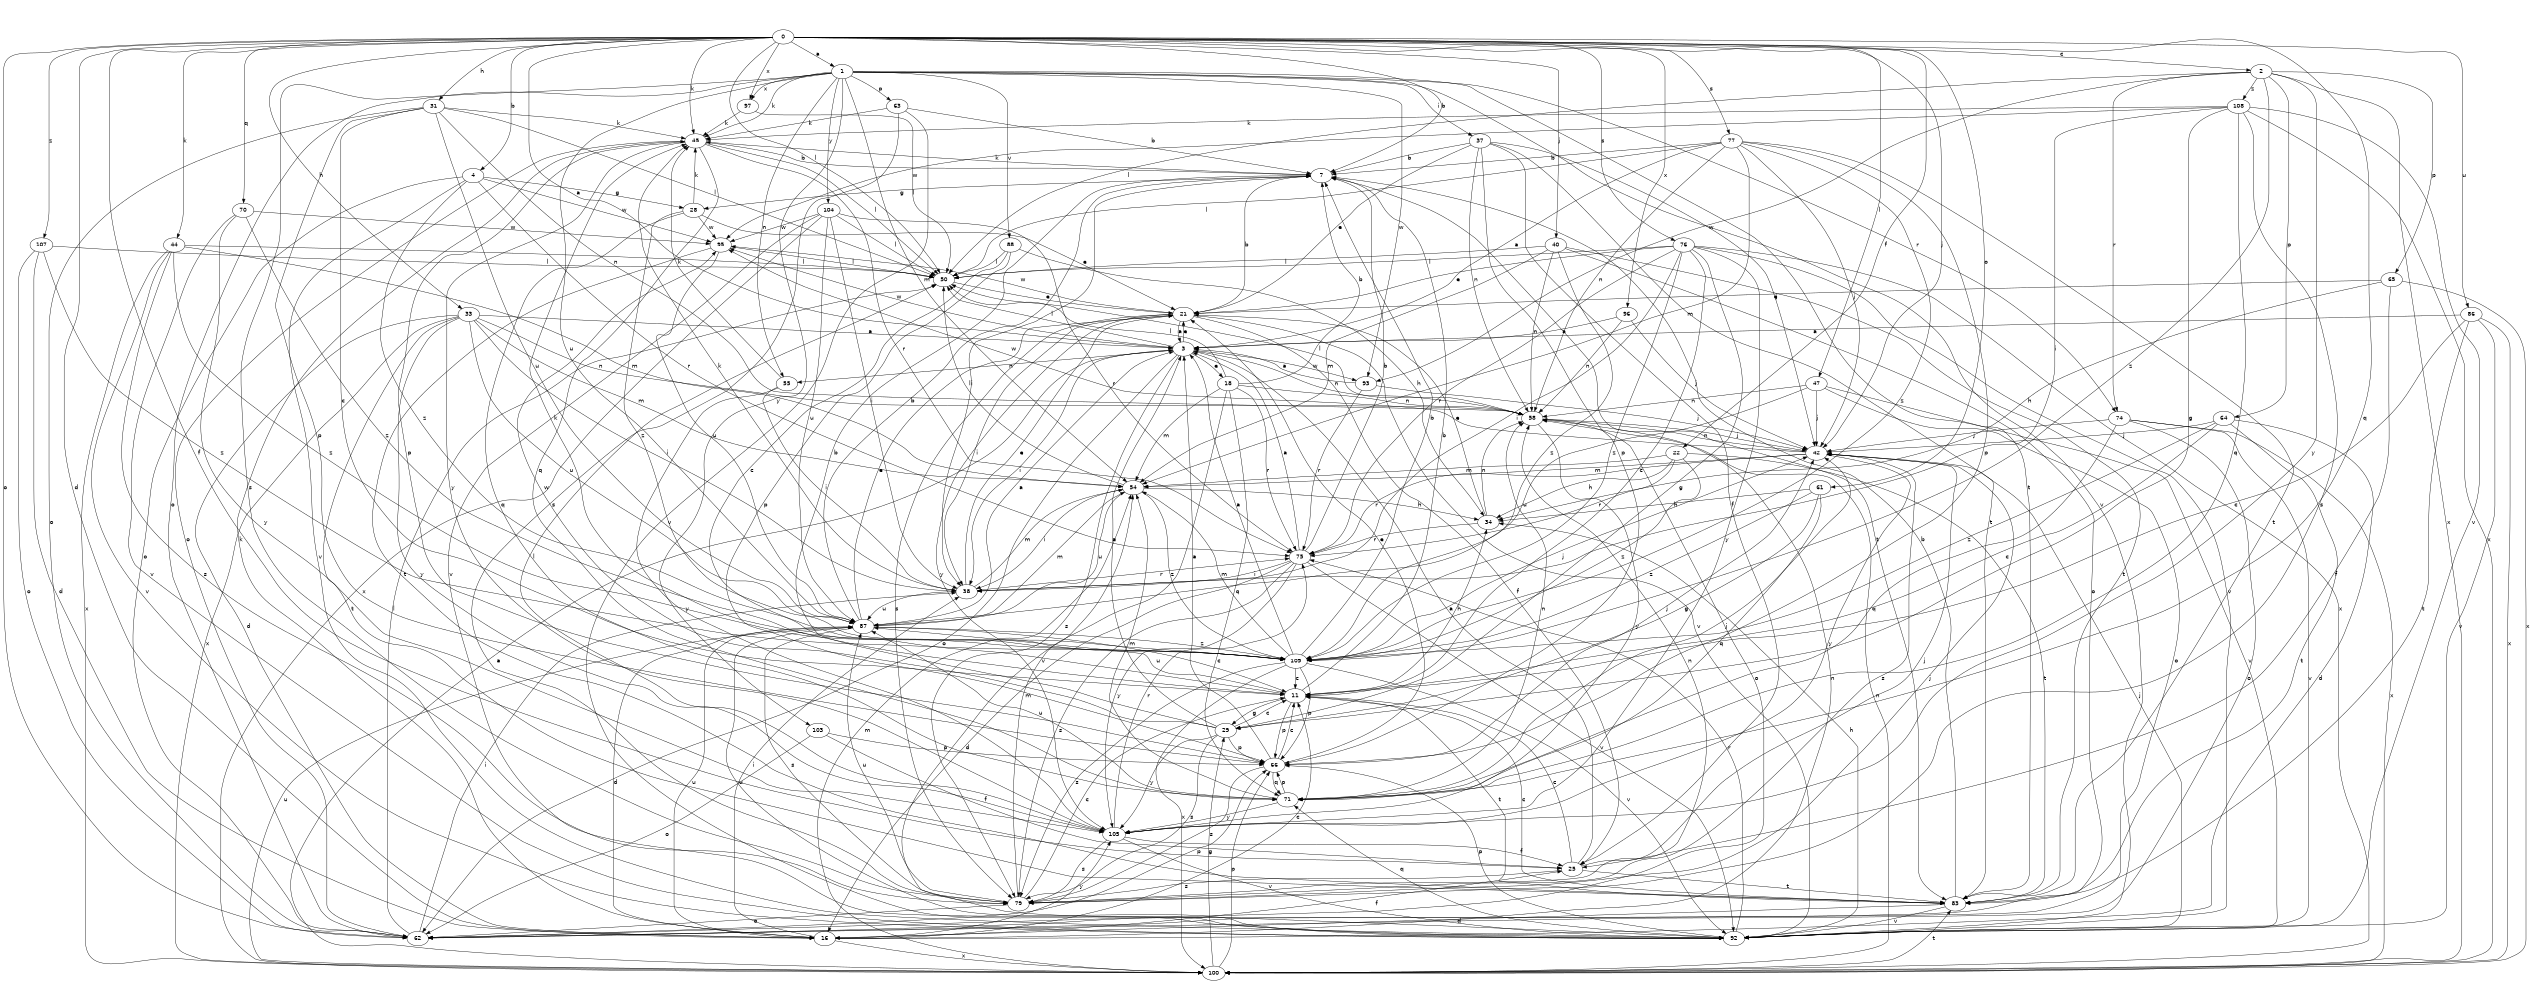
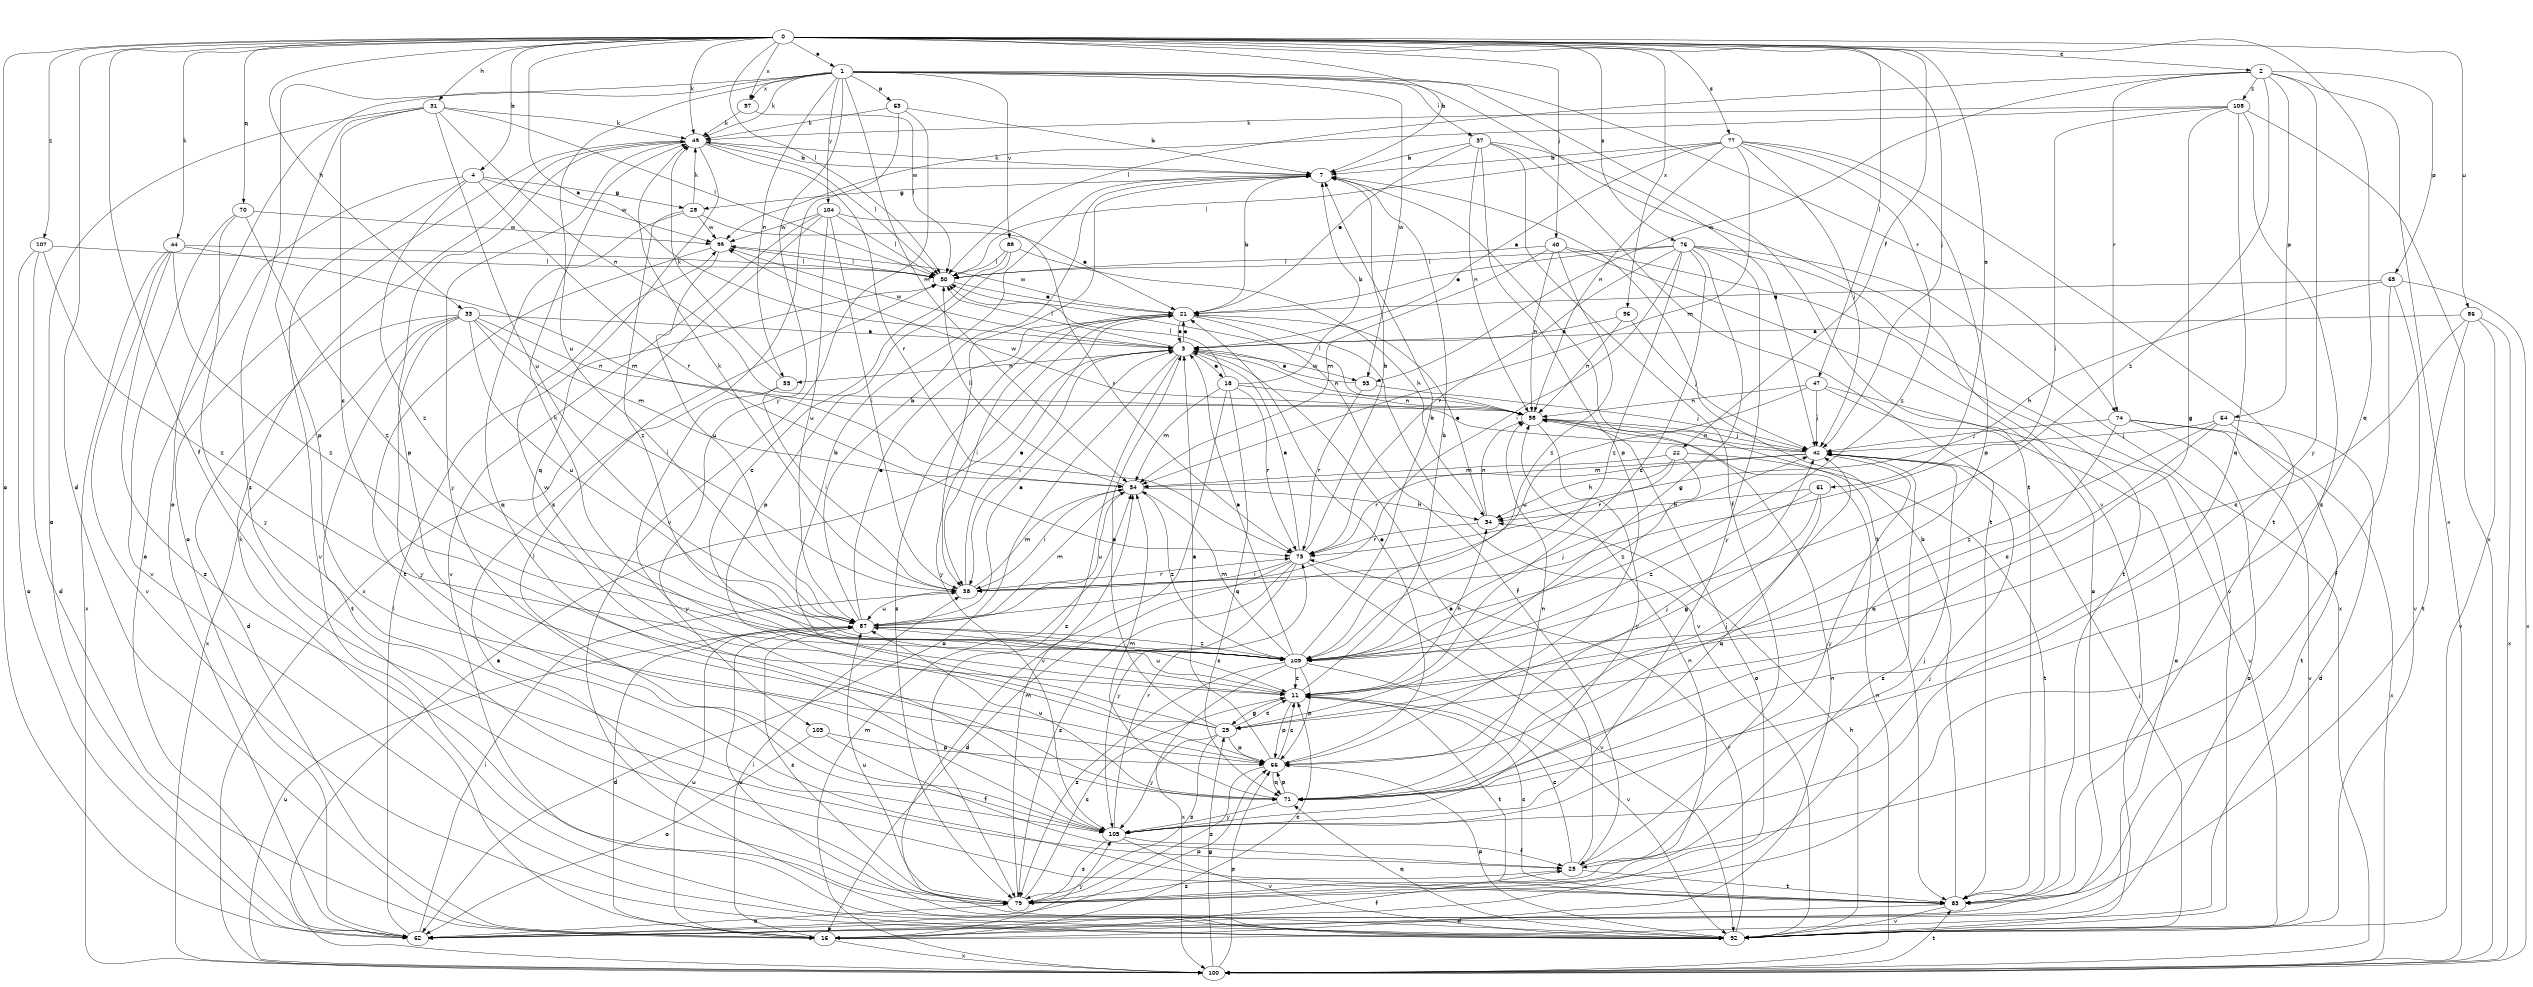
edge "108" -> "92": now "65" -> "92"
